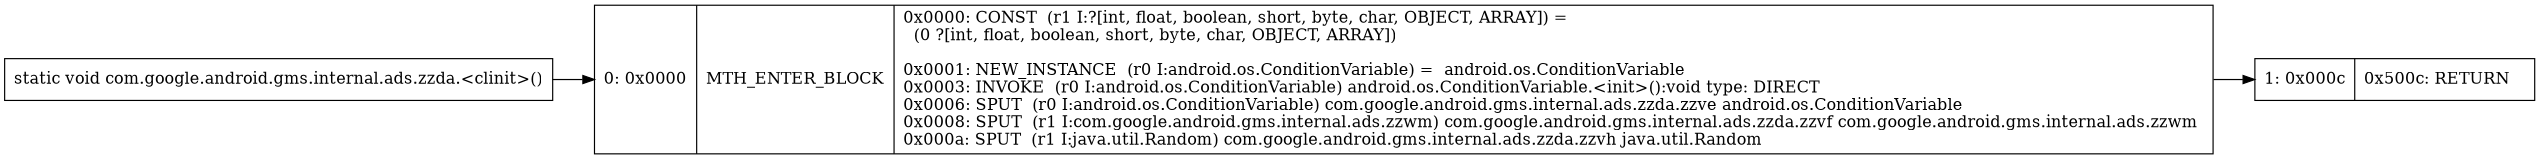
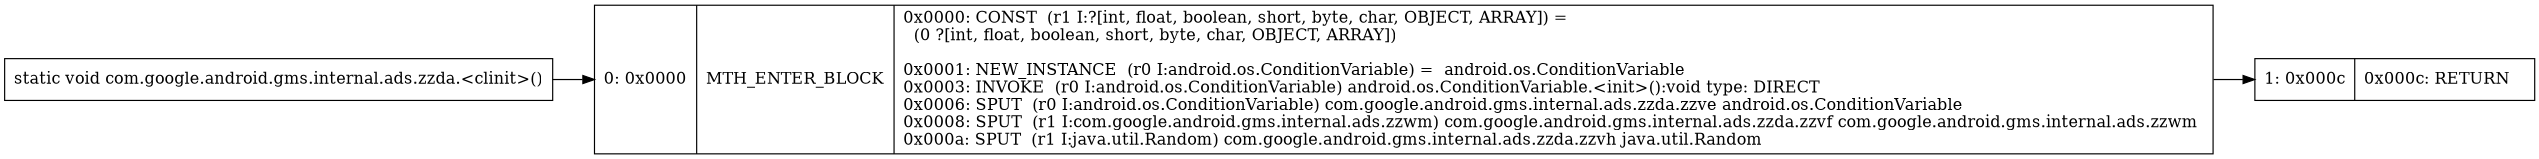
node "1: 0x000c": text "0x500c: RETURN" -> "0x000c: RETURN"
